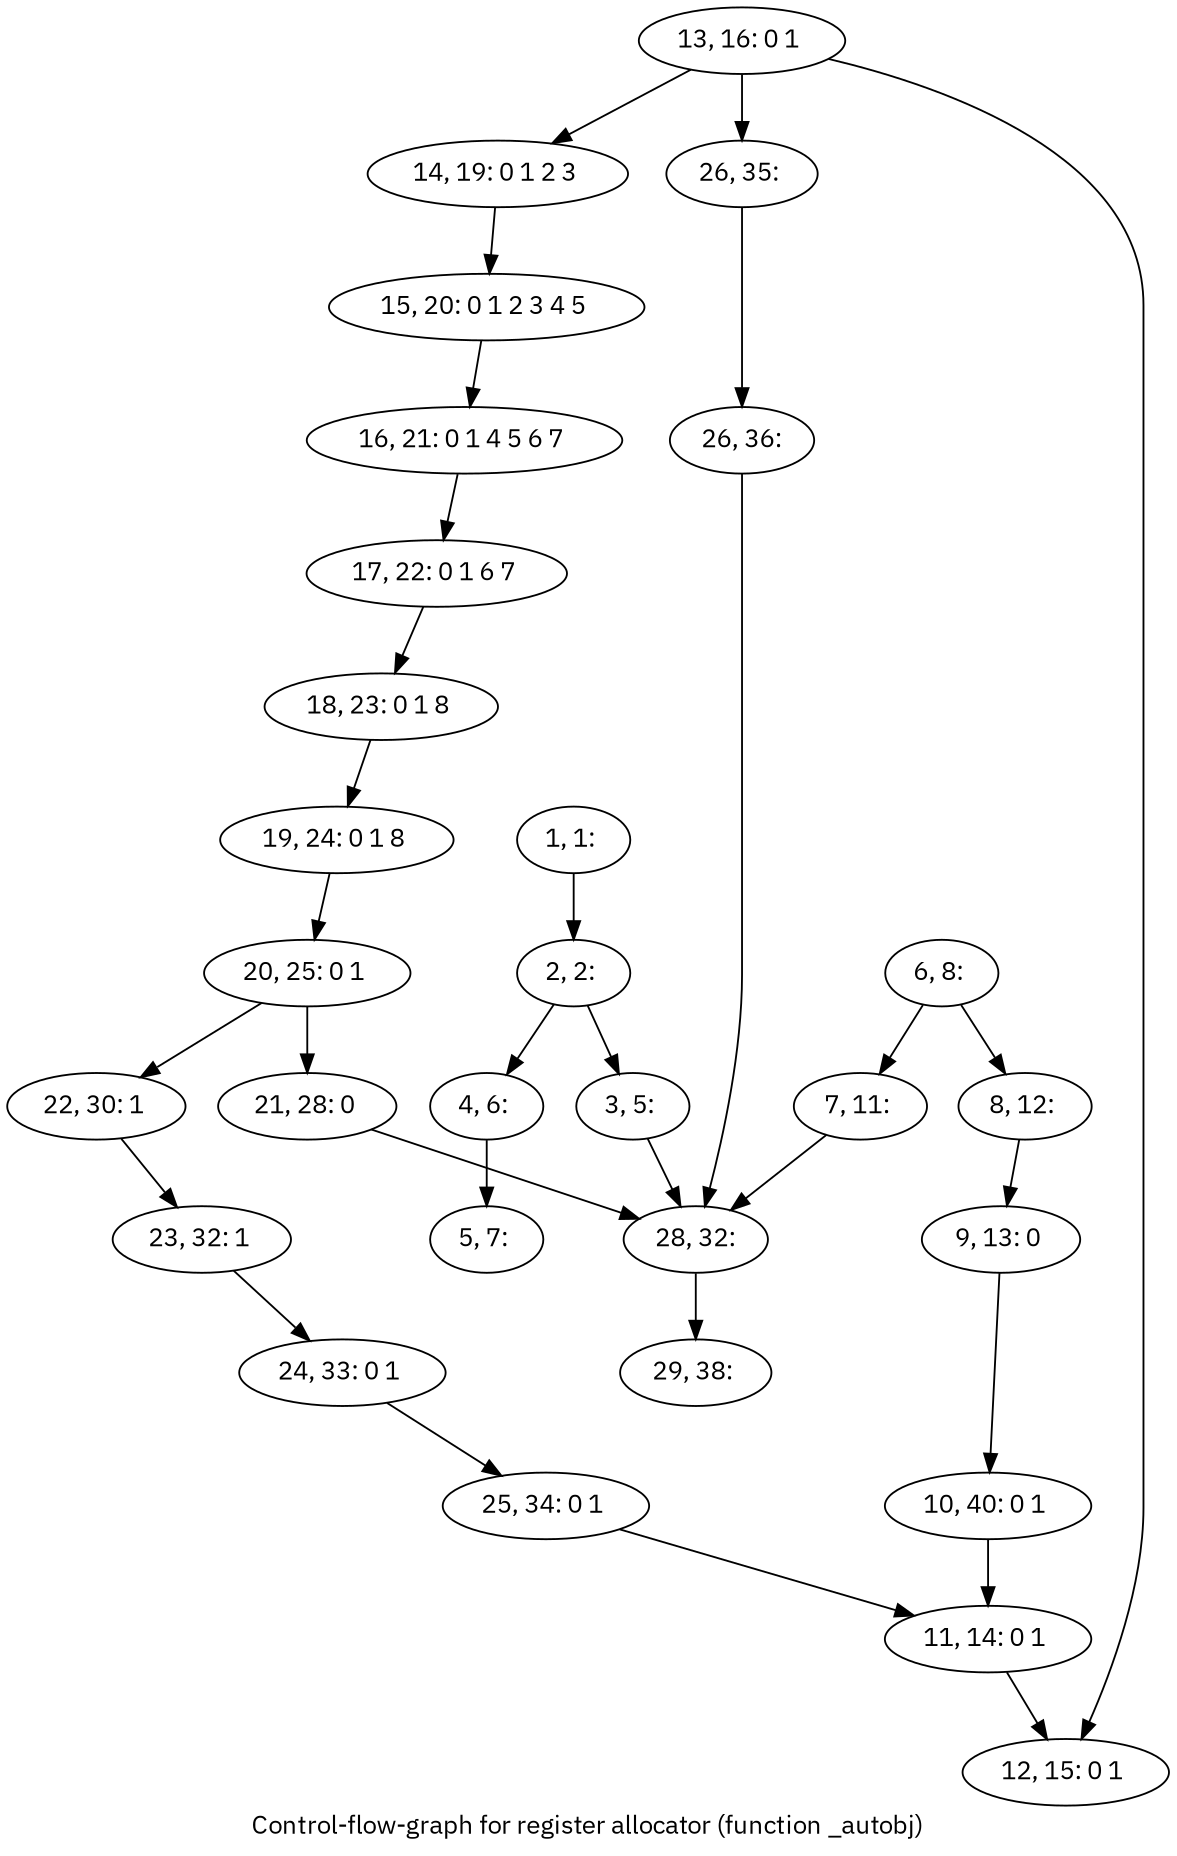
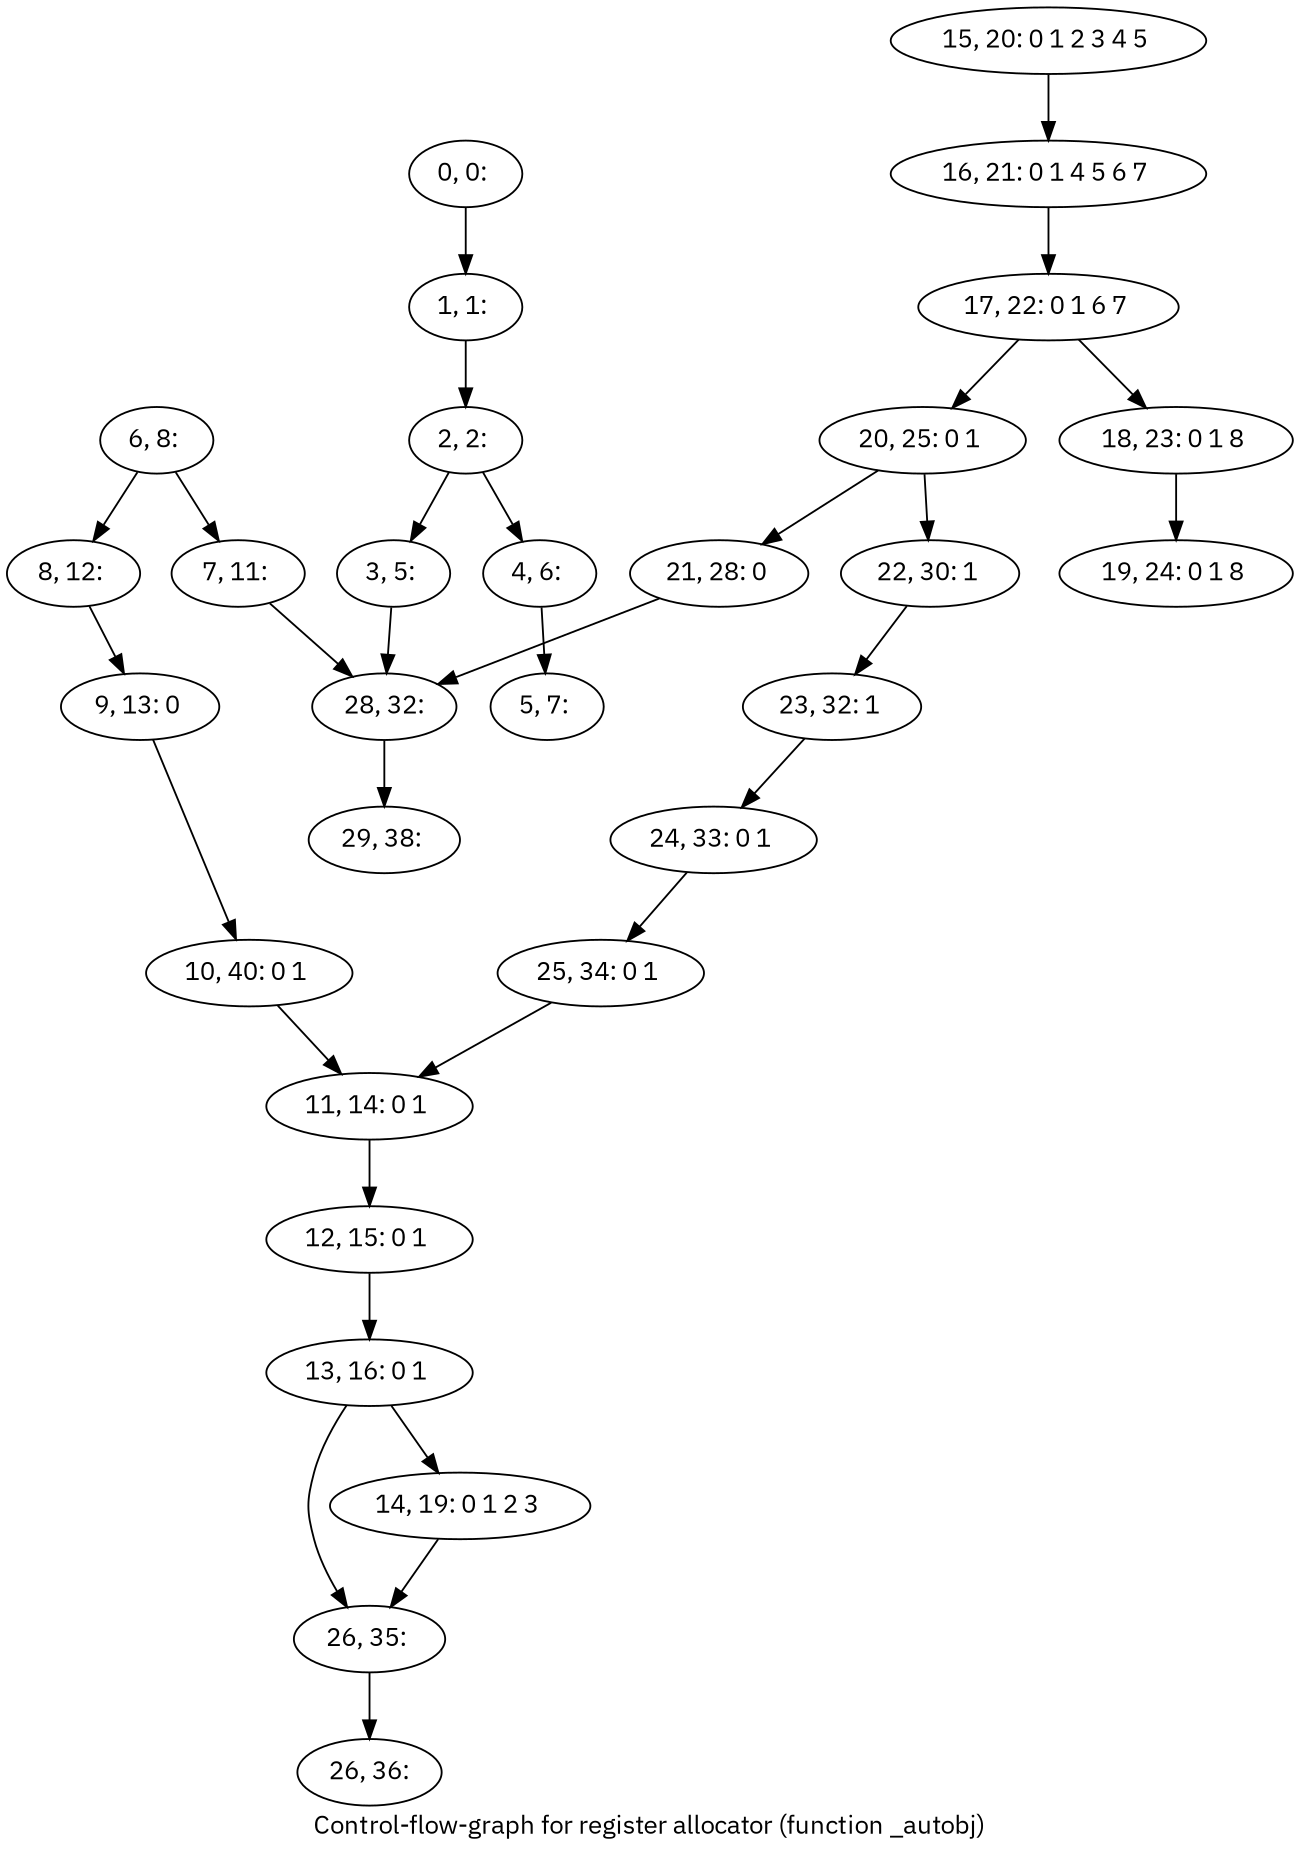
node "0, 0:": added
edge "14, 19: 0 1 2 3" -> "15, 20: 0 1 2 3 4 5": now "14, 19: 0 1 2 3" -> "26, 35:"
edge "13, 16: 0 1" -> "12, 15: 0 1": reversed
edge "26, 36:" -> "28, 32:": removed
edge "19, 24: 0 1 8" -> "20, 25: 0 1": now "17, 22: 0 1 6 7" -> "20, 25: 0 1"
